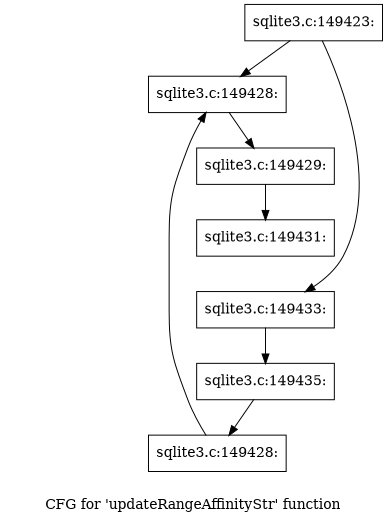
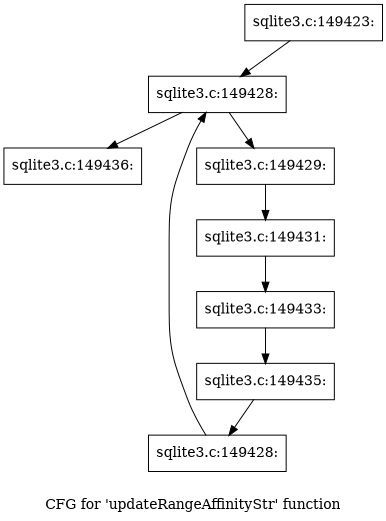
node "sqlite3.c:149436:": added
edge "sqlite3.c:149423:" -> "sqlite3.c:149433:": now "sqlite3.c:149431:" -> "sqlite3.c:149433:"
